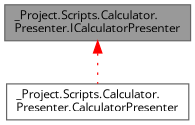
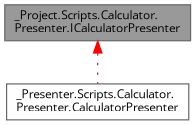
node "_Project.Scripts.Calculator. Presenter.CalculatorPresenter": label "_Project.Scripts.Calculator. Presenter.CalculatorPresenter" -> "_Presenter.Scripts.Calculator. Presenter.CalculatorPresenter"
